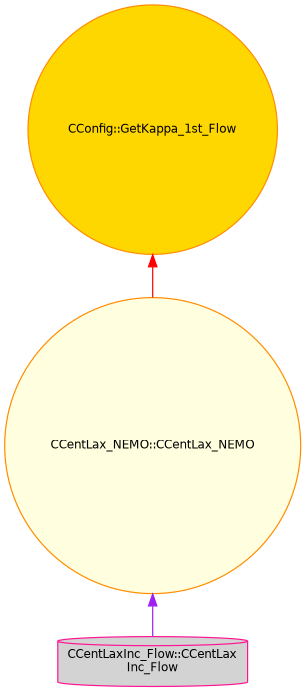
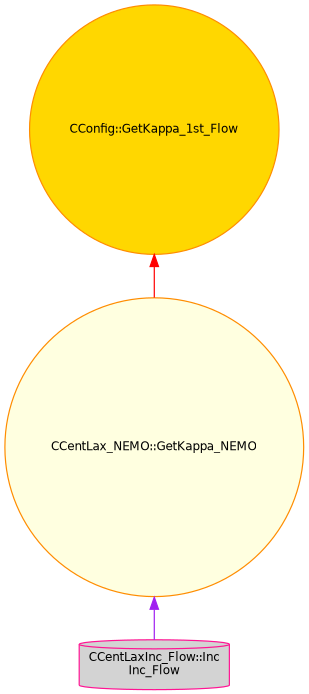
node "CCentLax_NEMO::CCentLax_NEMO": label "CCentLax_NEMO::CCentLax_NEMO" -> "CCentLax_NEMO::GetKappa_NEMO"
node "CCentLaxInc_Flow::CCentLax Inc_Flow": label "CCentLaxInc_Flow::CCentLax Inc_Flow" -> "CCentLaxInc_Flow::Inc Inc_Flow"
